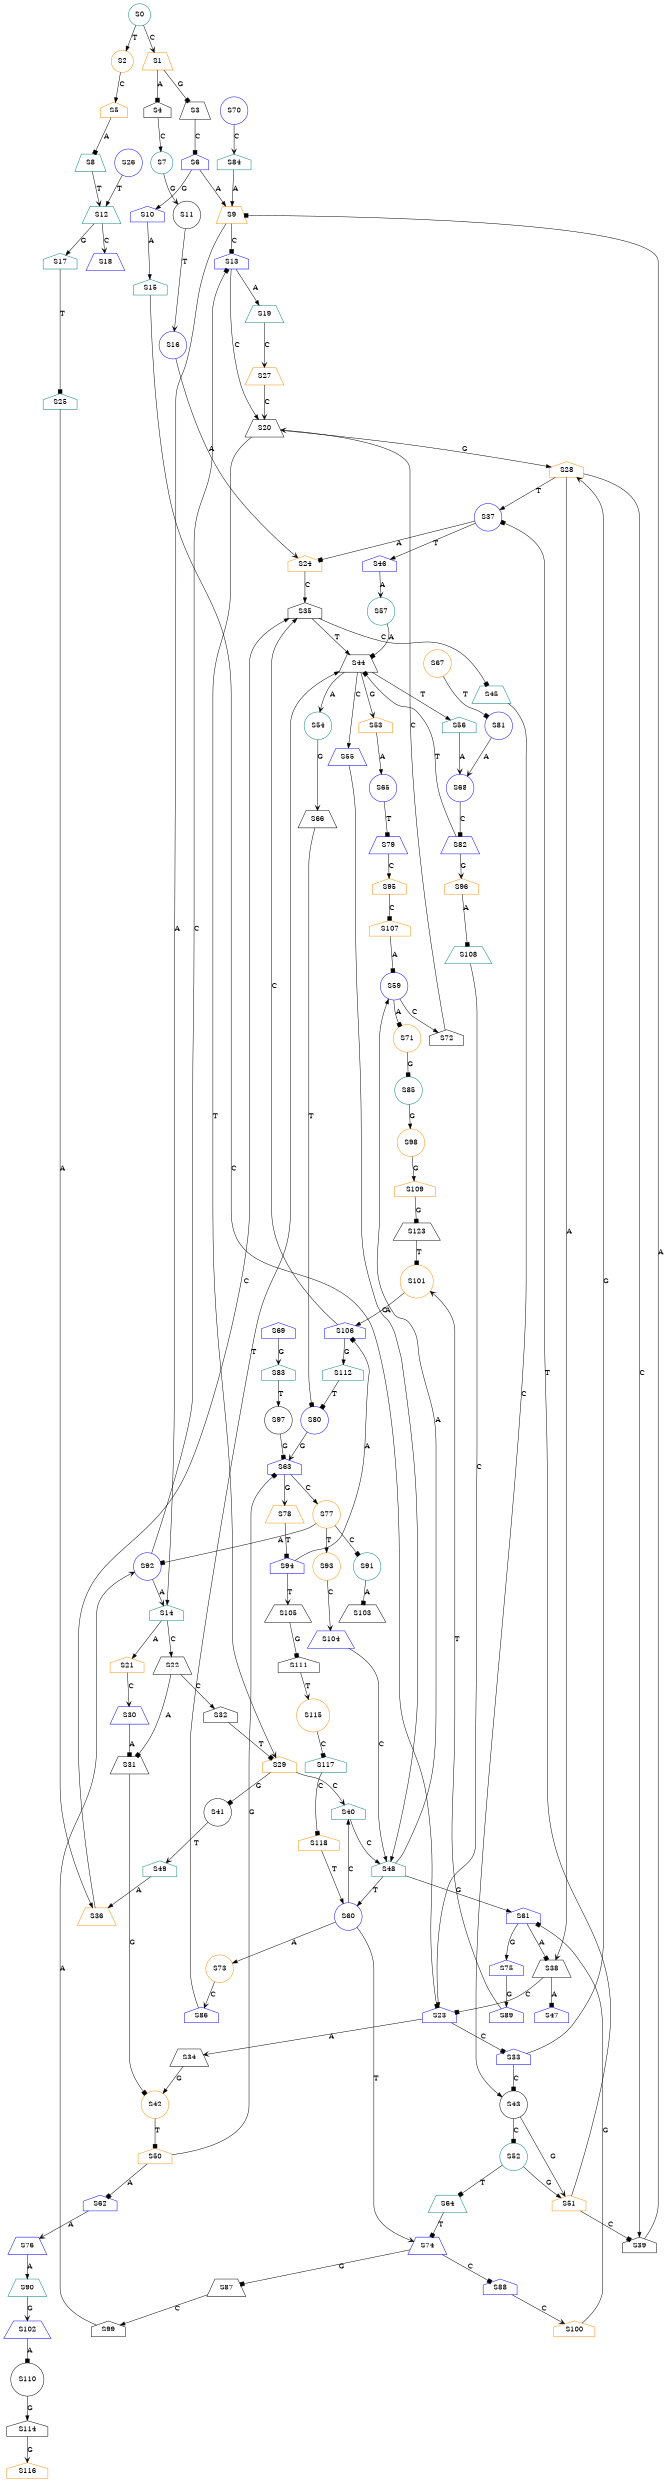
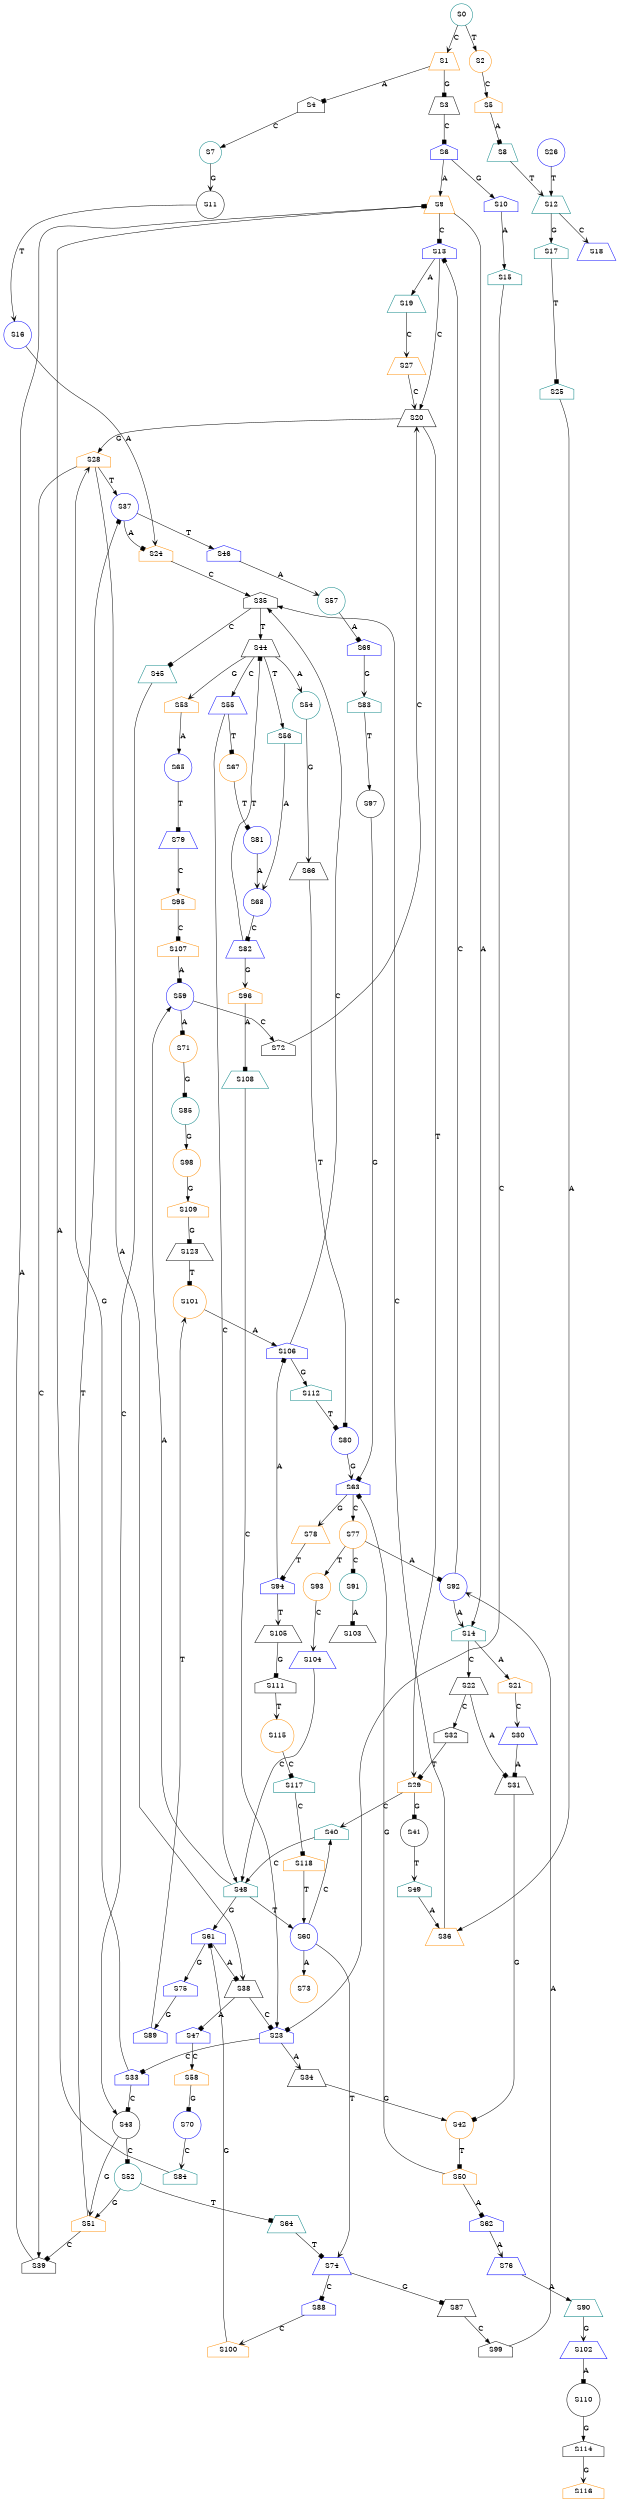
edge "S57" -> "S44": now "S57" -> "S69"
edge "S55" -> "S67": added, label "T"
node "S86": removed
node "S58": added
